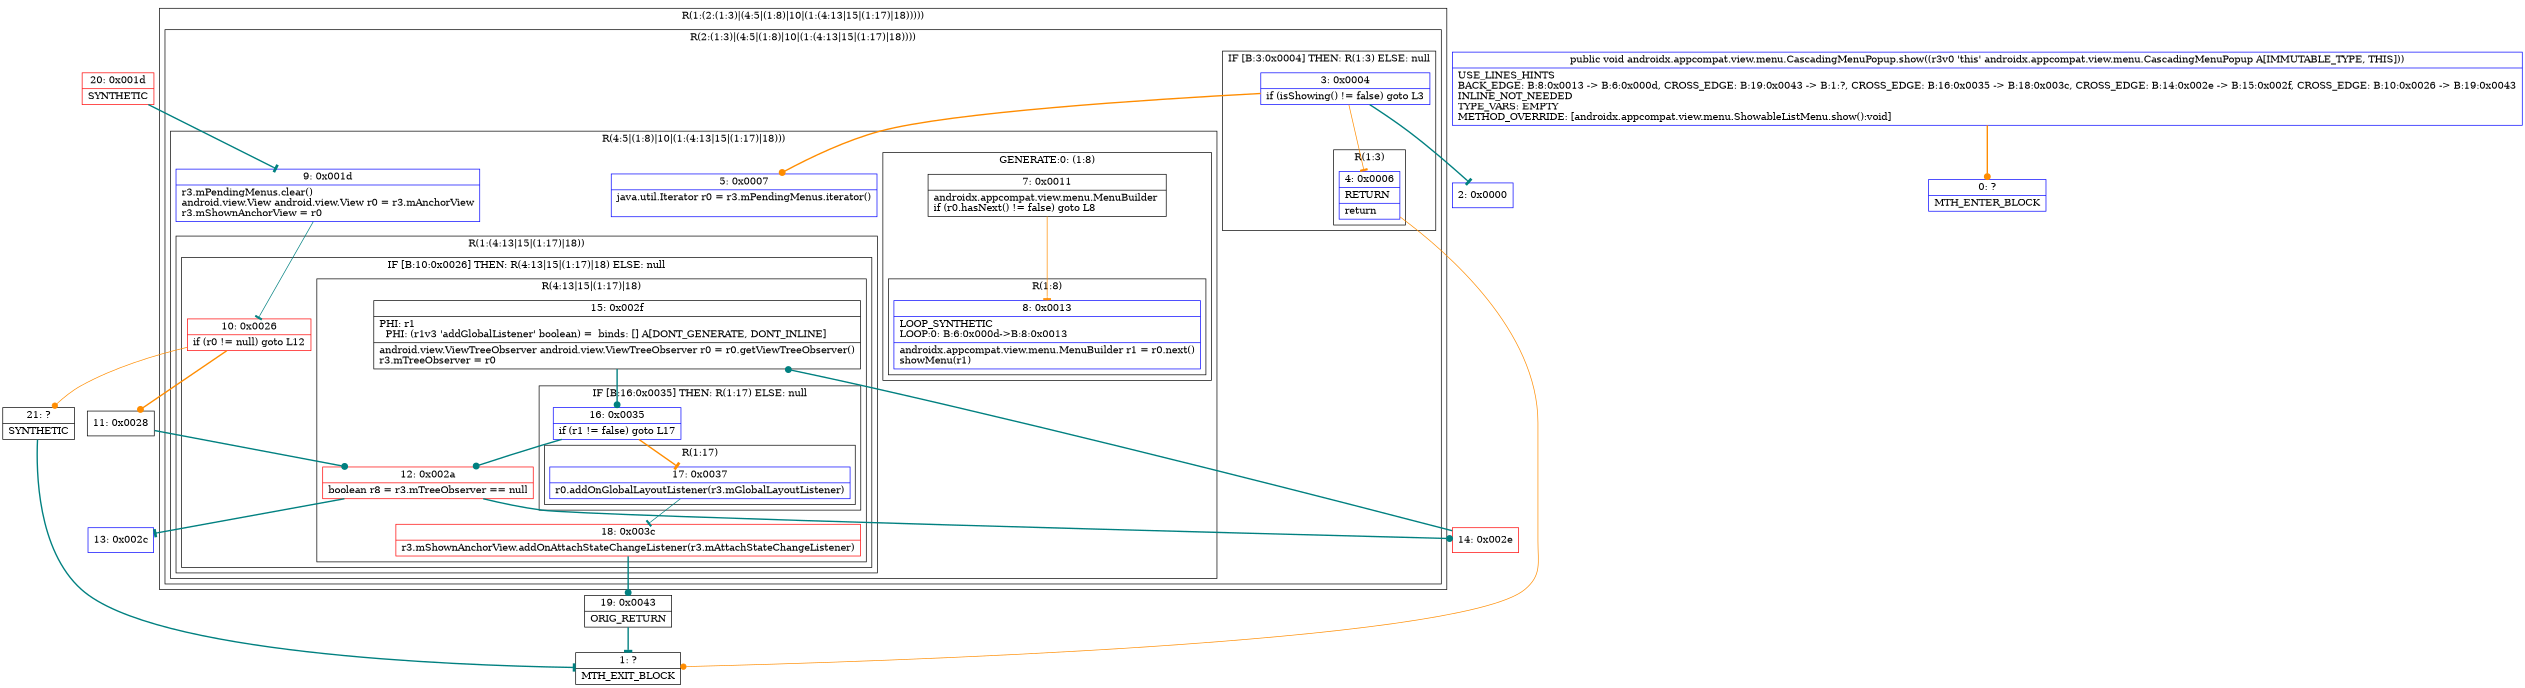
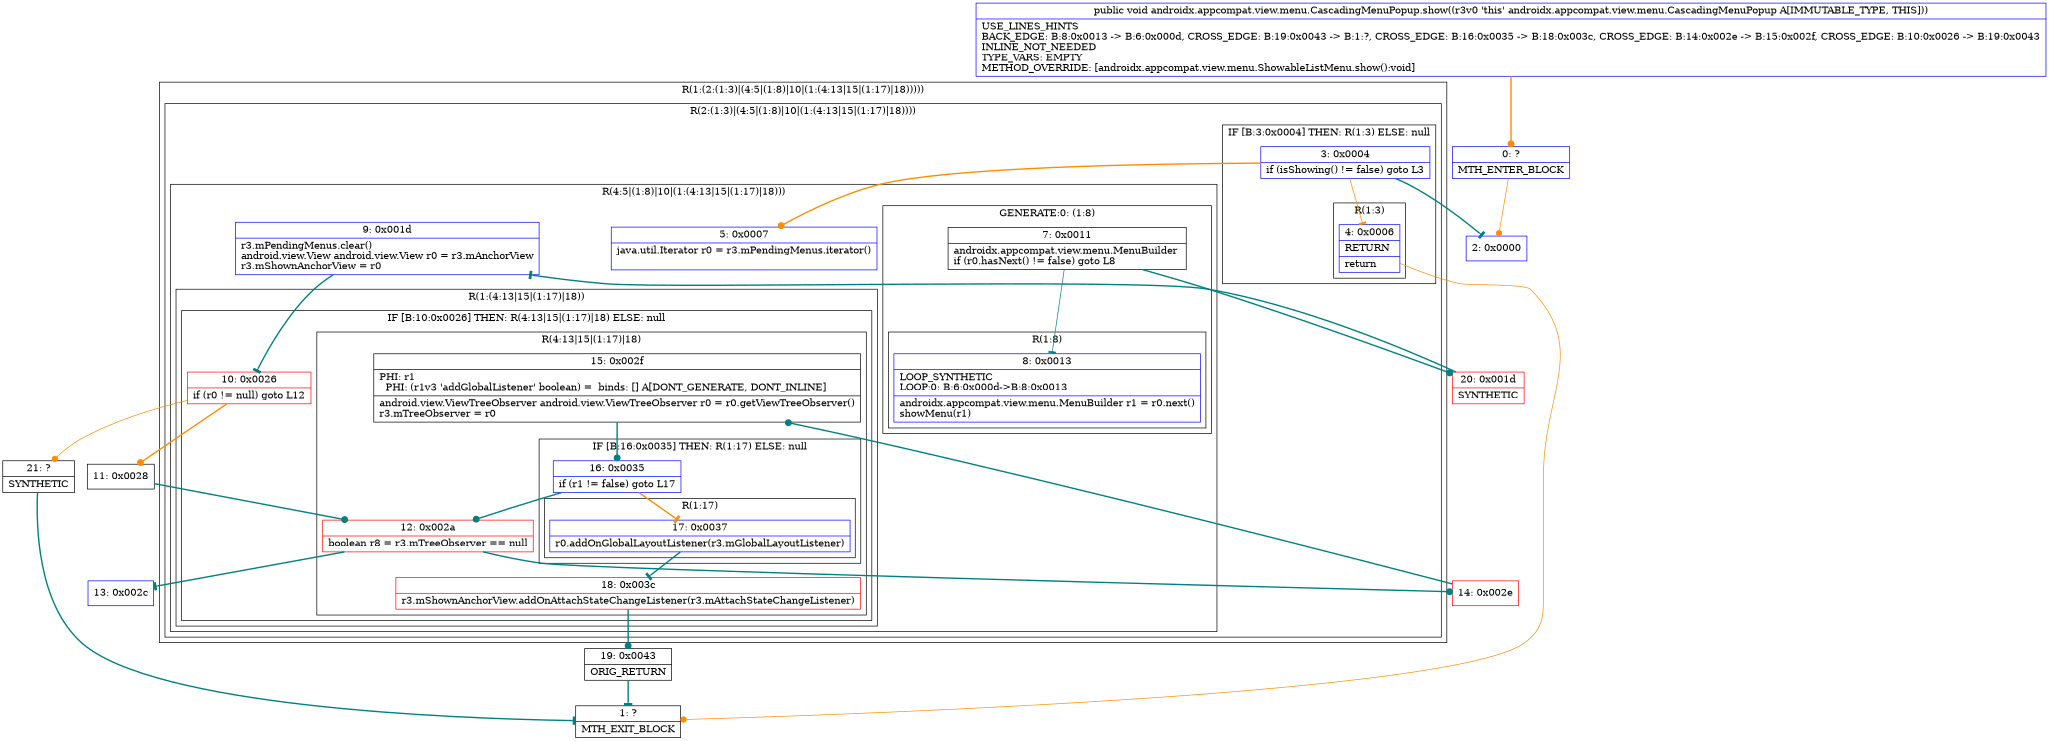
edge "0: ?" -> "2: 0x0000": added
edge "7: 0x0011" -> "8: 0x0013": color darkorange -> teal
edge "9: 0x001d" -> "10: 0x0026": style solid -> bold
edge "7: 0x0011" -> "20: 0x001d": added
edge "17: 0x0037" -> "18: 0x003c": style solid -> bold
